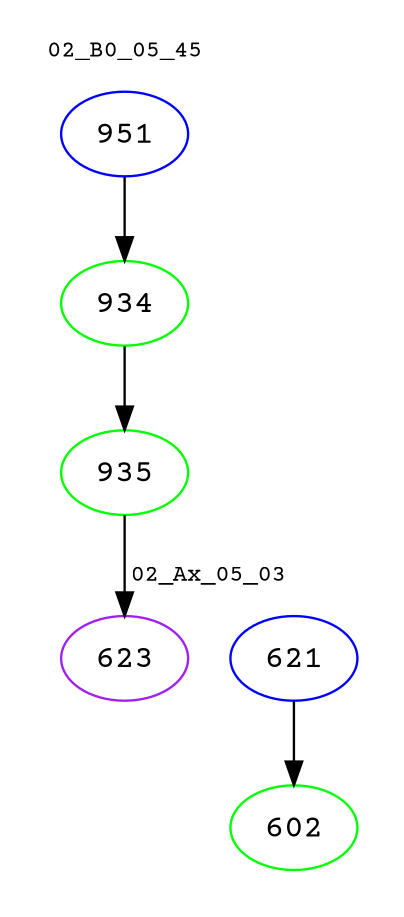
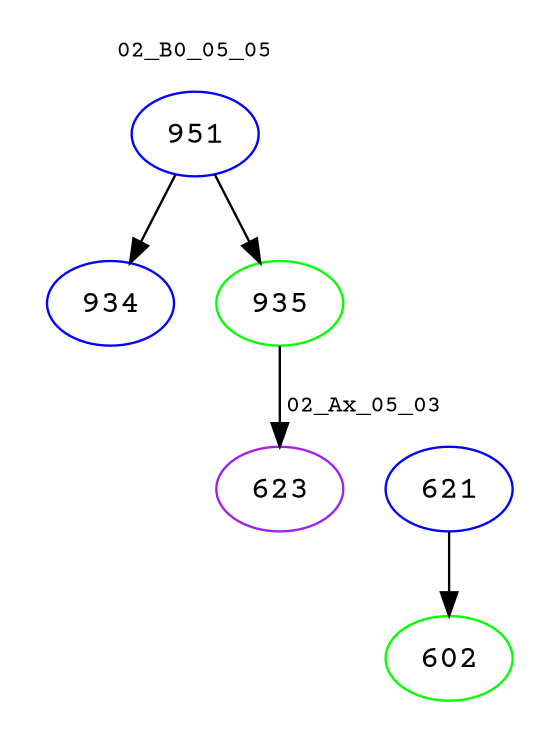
cluster "02_B0_05_45": label "02_B0_05_45" -> "02_B0_05_05"
node "934": color green -> blue
edge "934" -> "935": now "951" -> "935"
